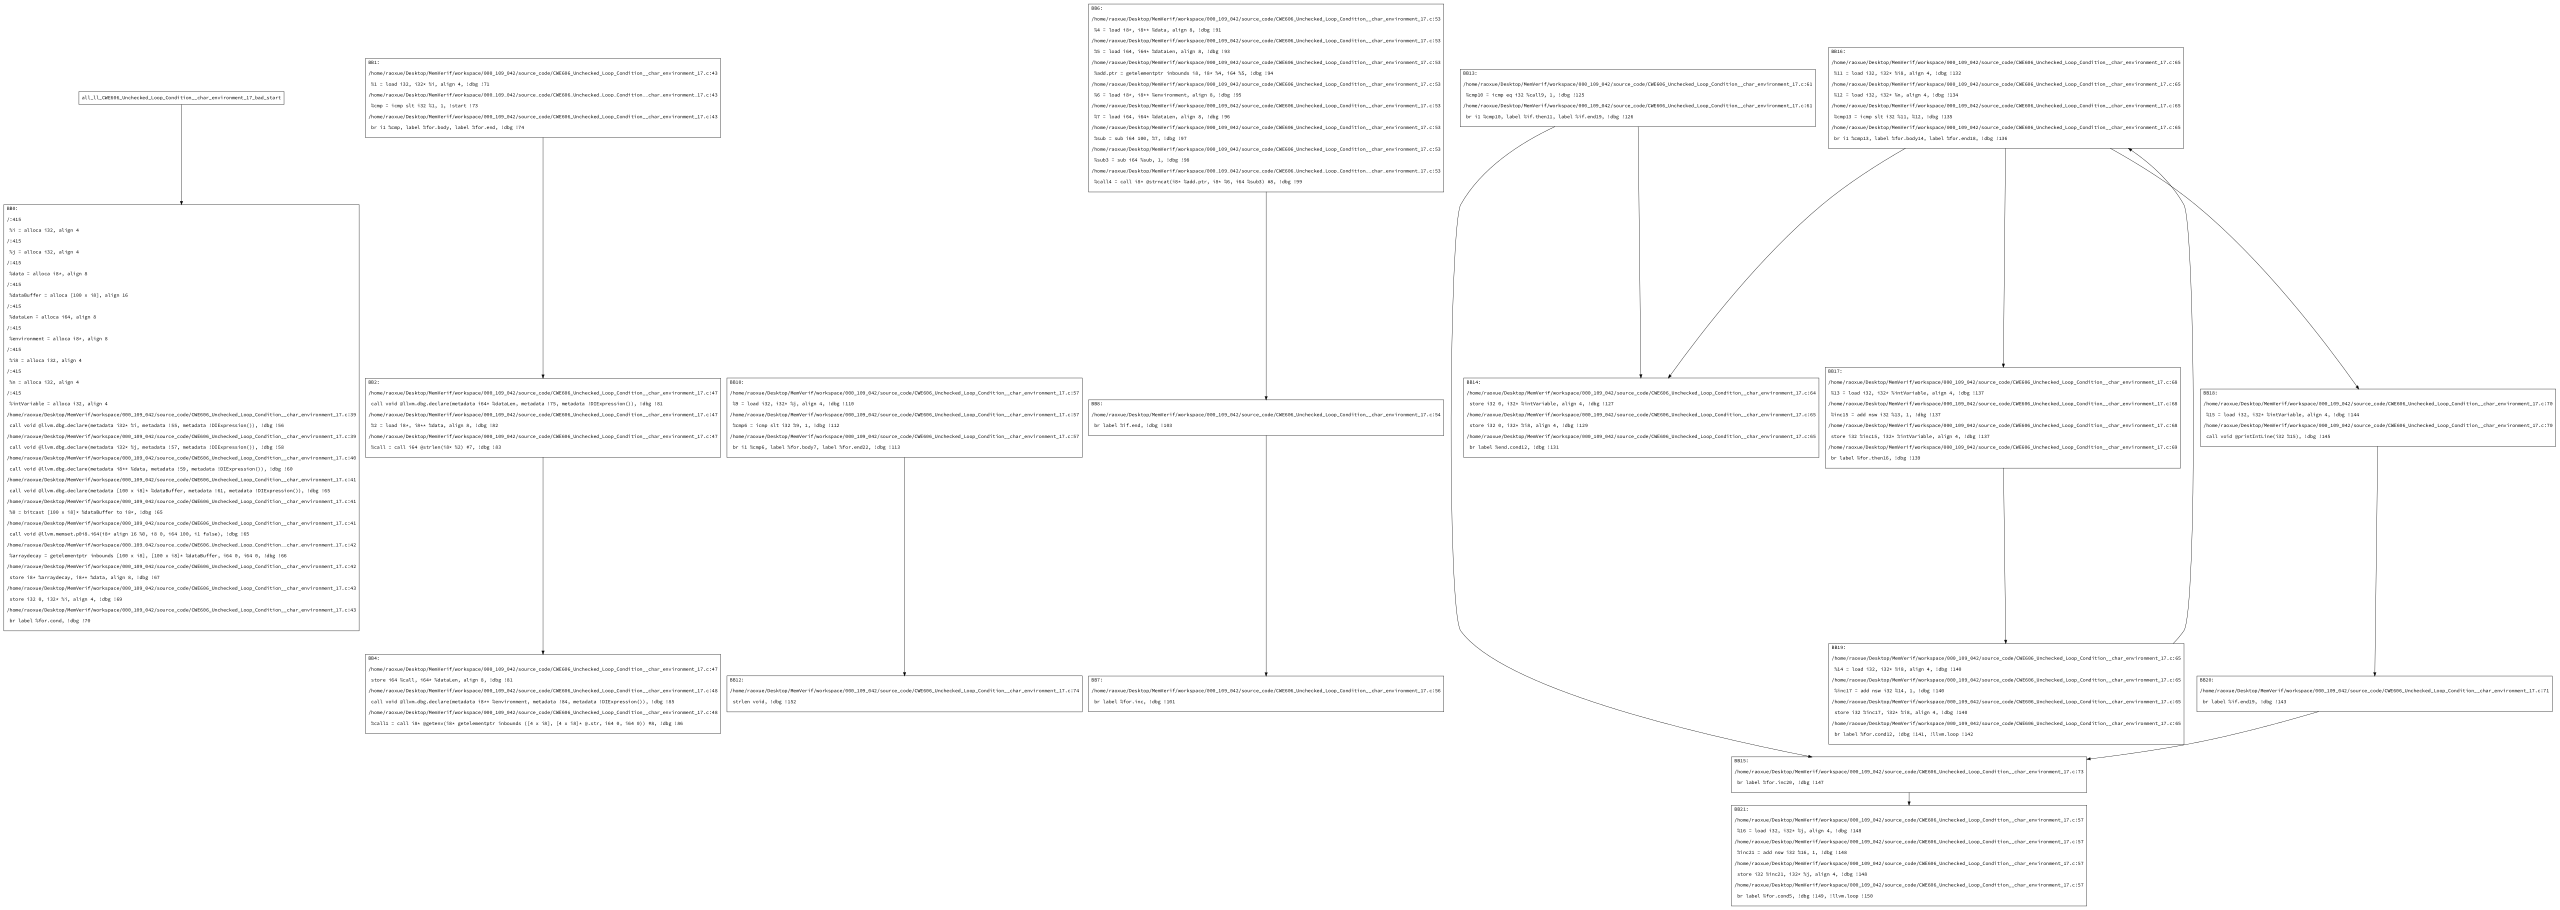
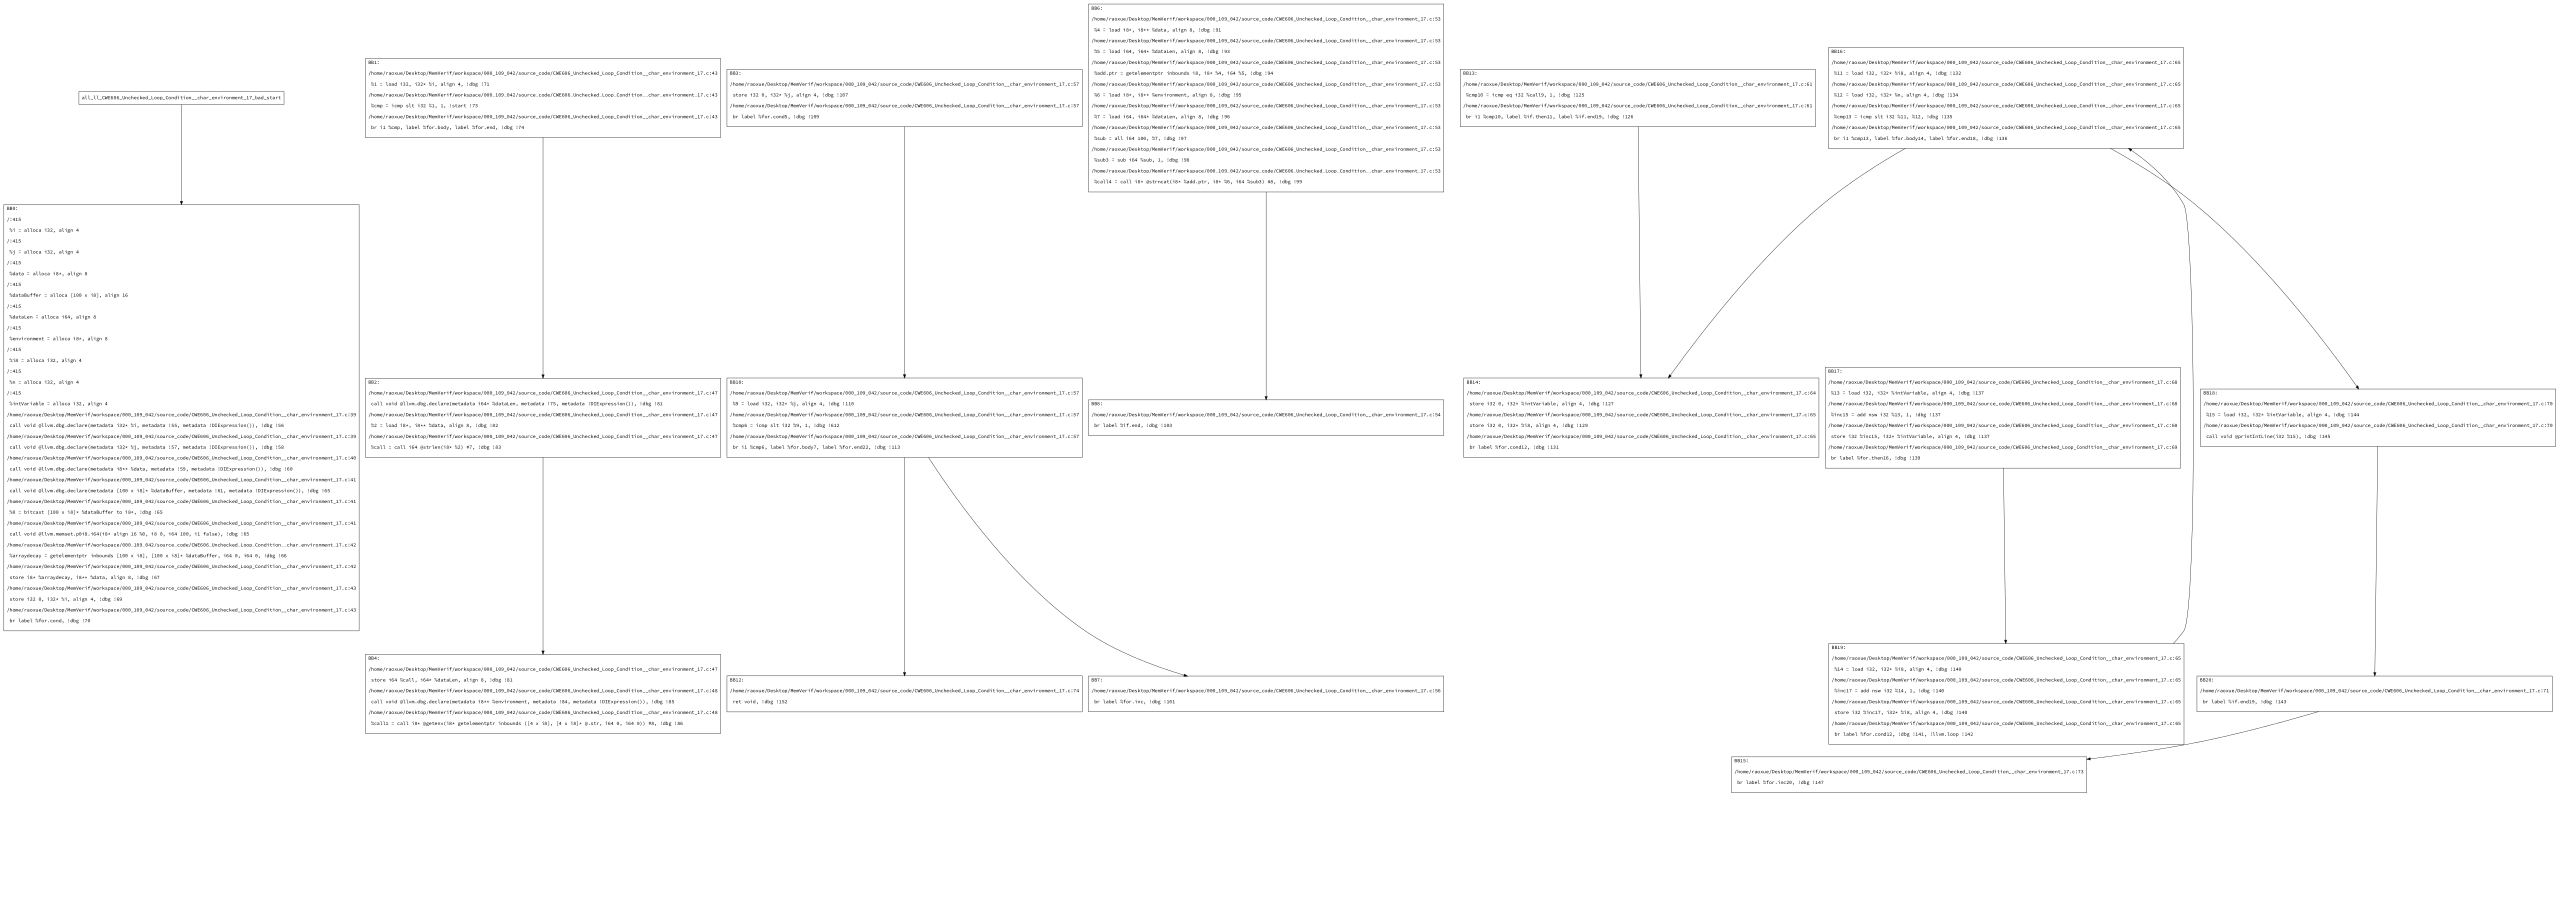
node "BB3:": added
node "BB6:": text "%sub = sub i64 100, %7, !dbg !97" -> "%sub = all i64 100, %7, !dbg !97"
edge "BB16:" -> "BB17:": removed
node "BB10:": text "%cmp6 = icmp slt i32 %9, 1, !dbg !112" -> "%cmp6 = icmp slt i32 %9, 1, !dbg !612"
node "BB14:": text "br label %end.cond12, !dbg !131" -> "br label %for.cond12, !dbg !131"
edge "BB13:" -> "BB15:": removed
edge "BB8:" -> "BB7:": now "BB10:" -> "BB7:"
node "BB12:": text "strlen void, !dbg !152" -> "ret void, !dbg !152"
node "BB21:": removed
